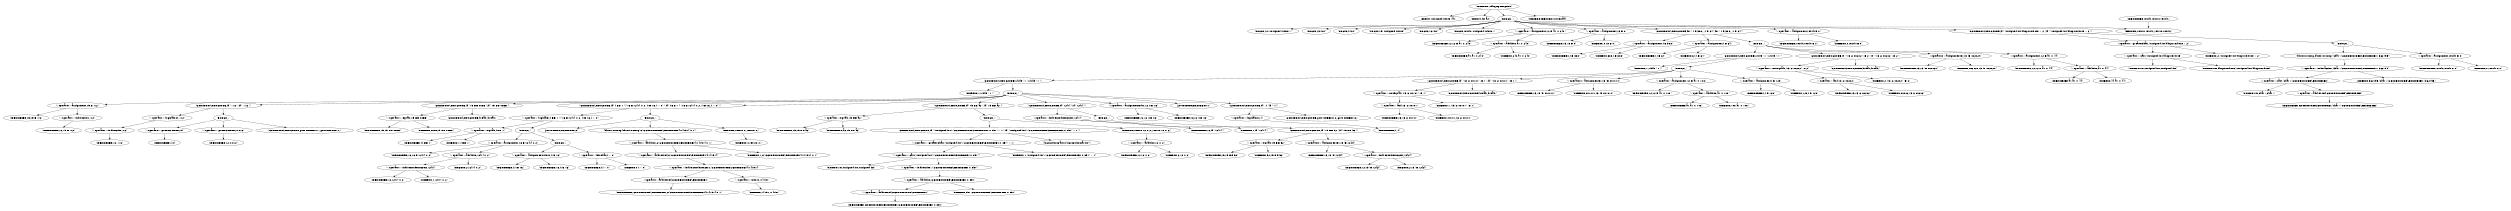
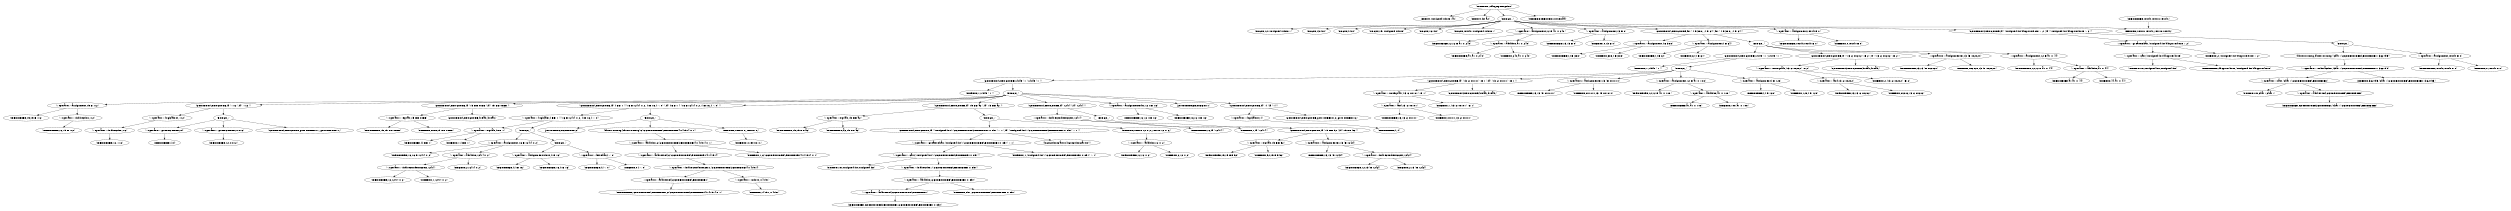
node "(UNKNOWN,dhcp_verbose,(unsigned int)dhcp_verbose)": label "(UNKNOWN,dhcp_verbose,(unsigned int)dhcp_verbose)" -> "(IDENTIFIER,dhcp_verbose,(unsigned int)dhcp_verbose)"
